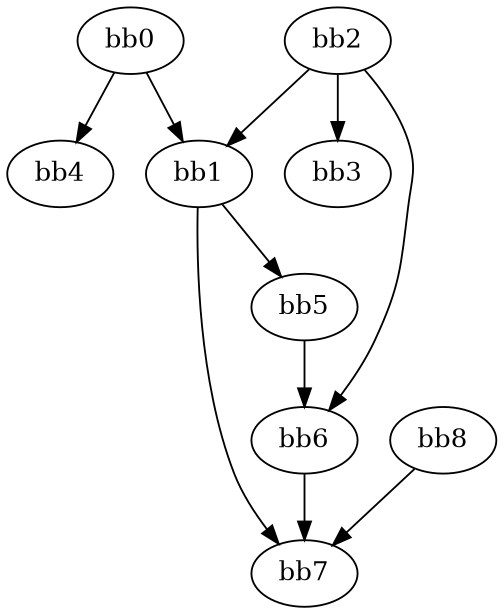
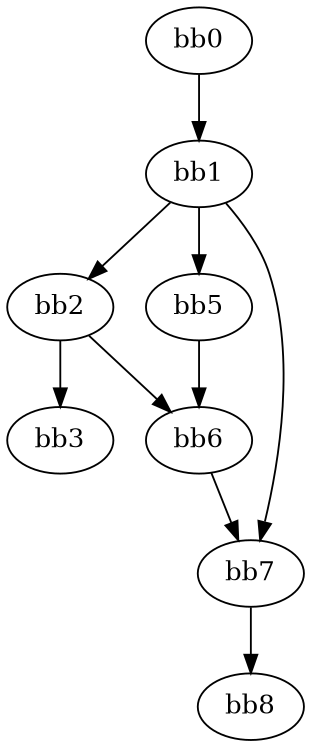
edge "bb2" -> "bb1": reversed
node "bb4": removed
edge "bb8" -> "bb7": reversed
